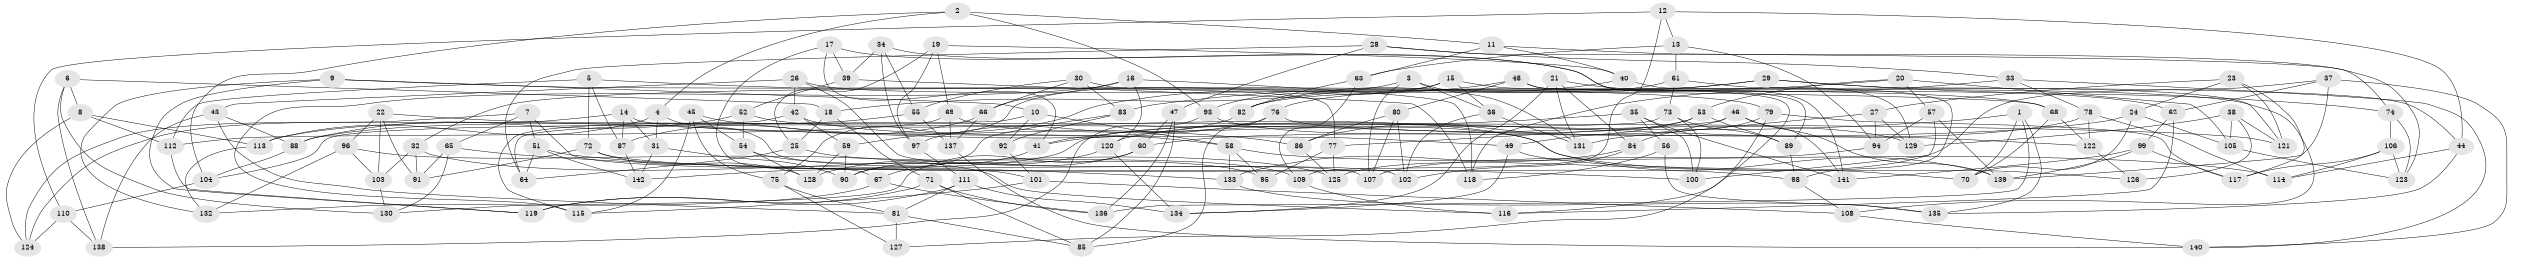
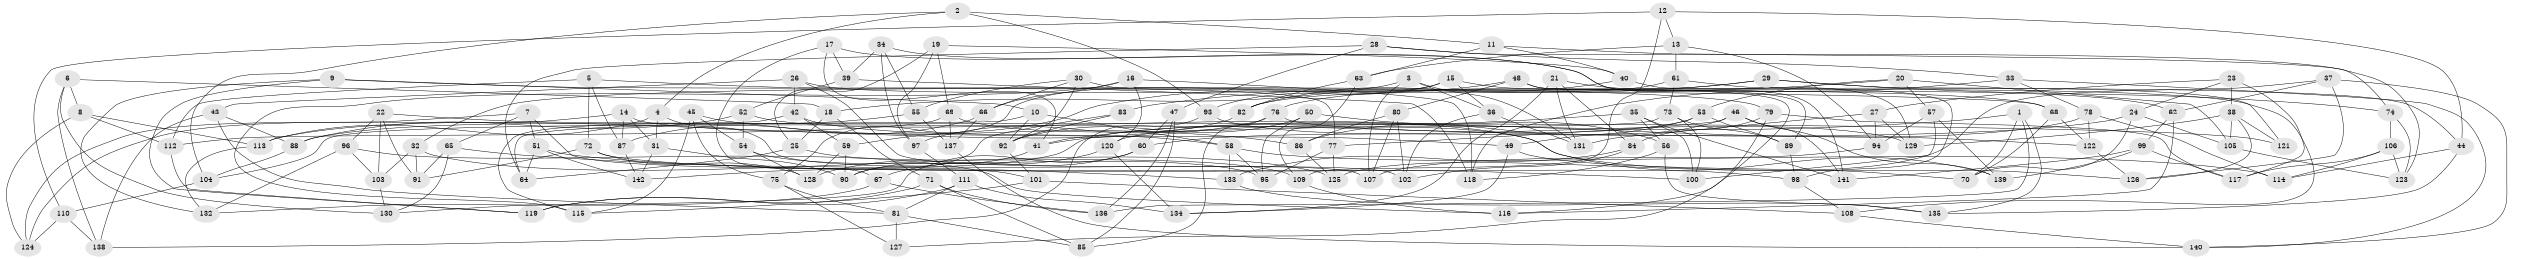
edge "30" -- "83": now "30" -- "92"
edge "23" -- "121": now "23" -- "38"
node "50": added
edge "37" -- "139": now "37" -- "126"
